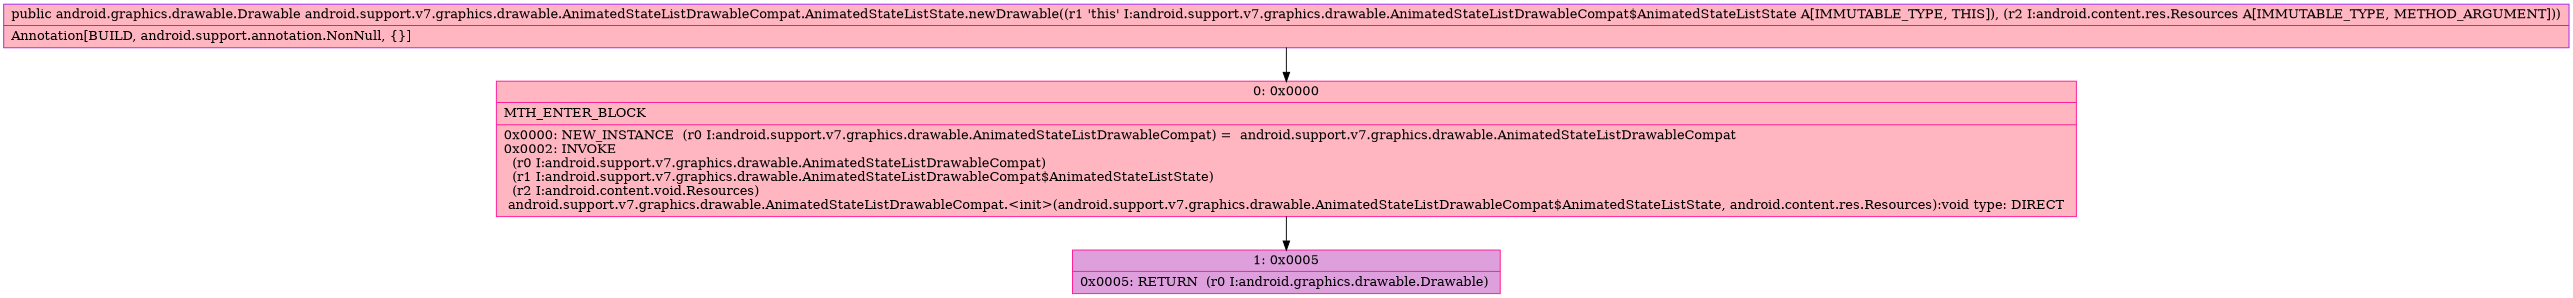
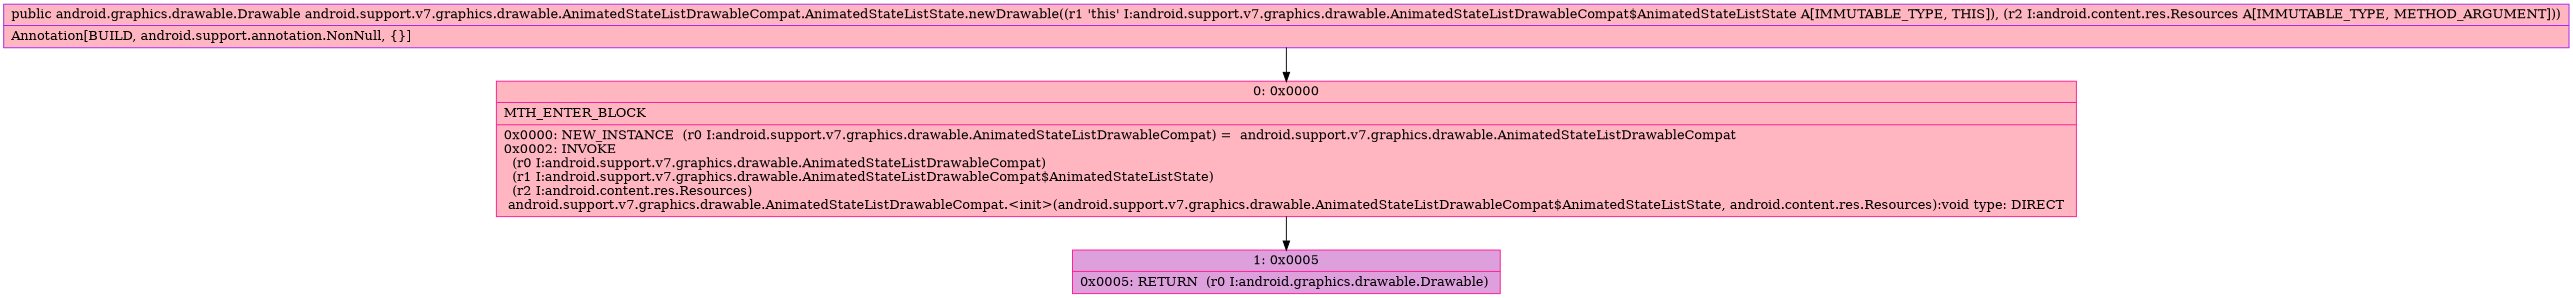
node "0: 0x0000": text "(r2 I:android.content.void.Resources)" -> "(r2 I:android.content.res.Resources)"
